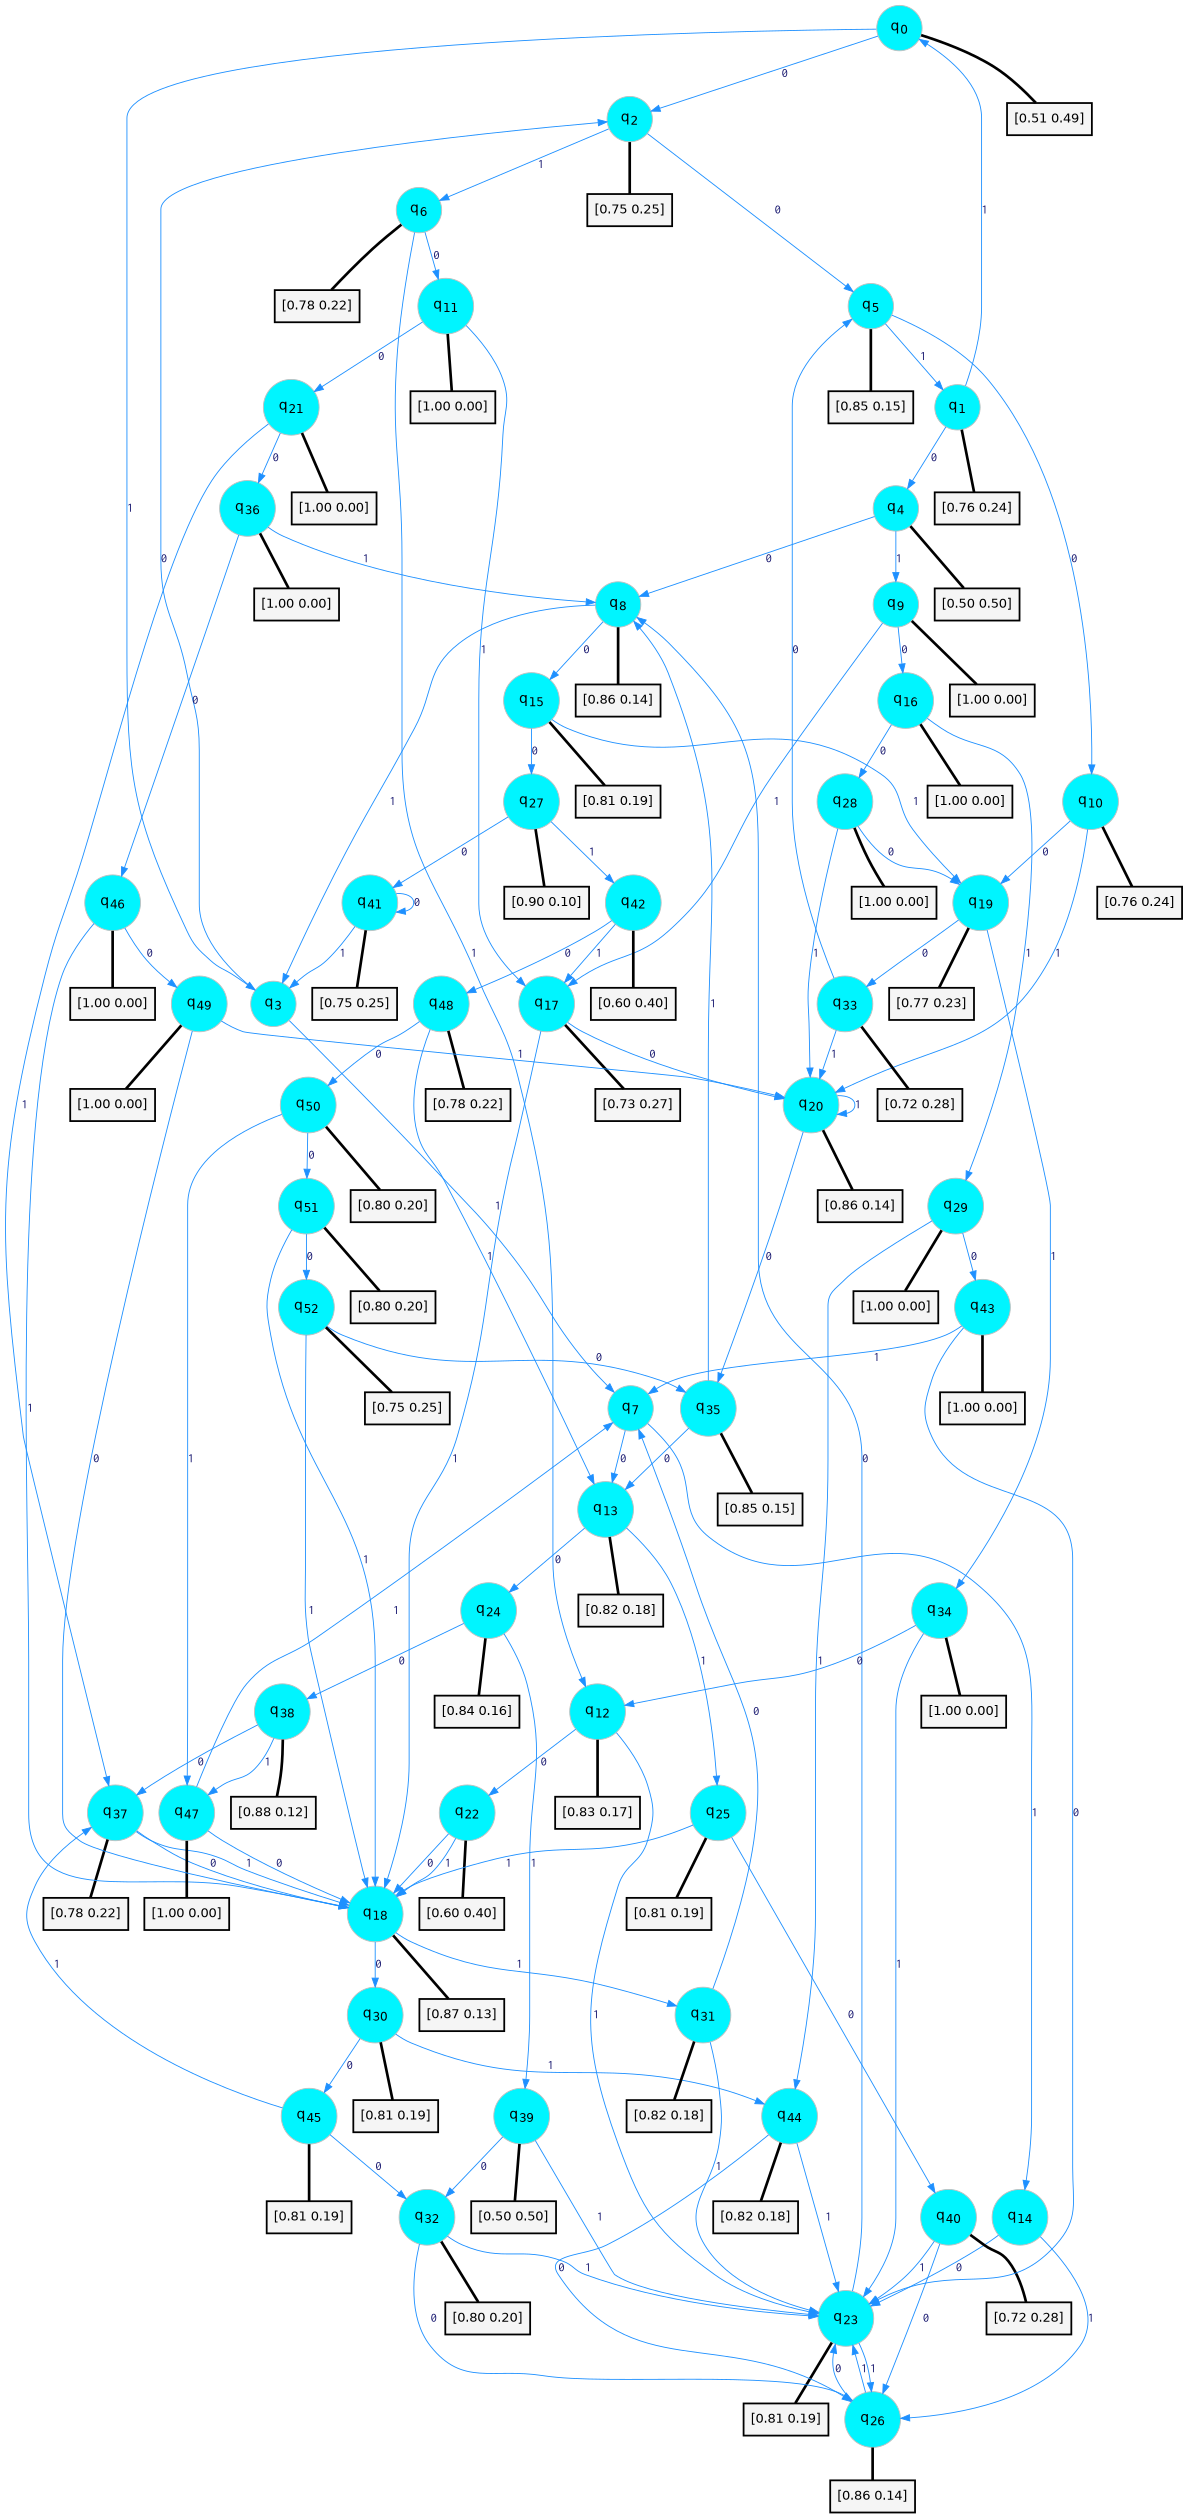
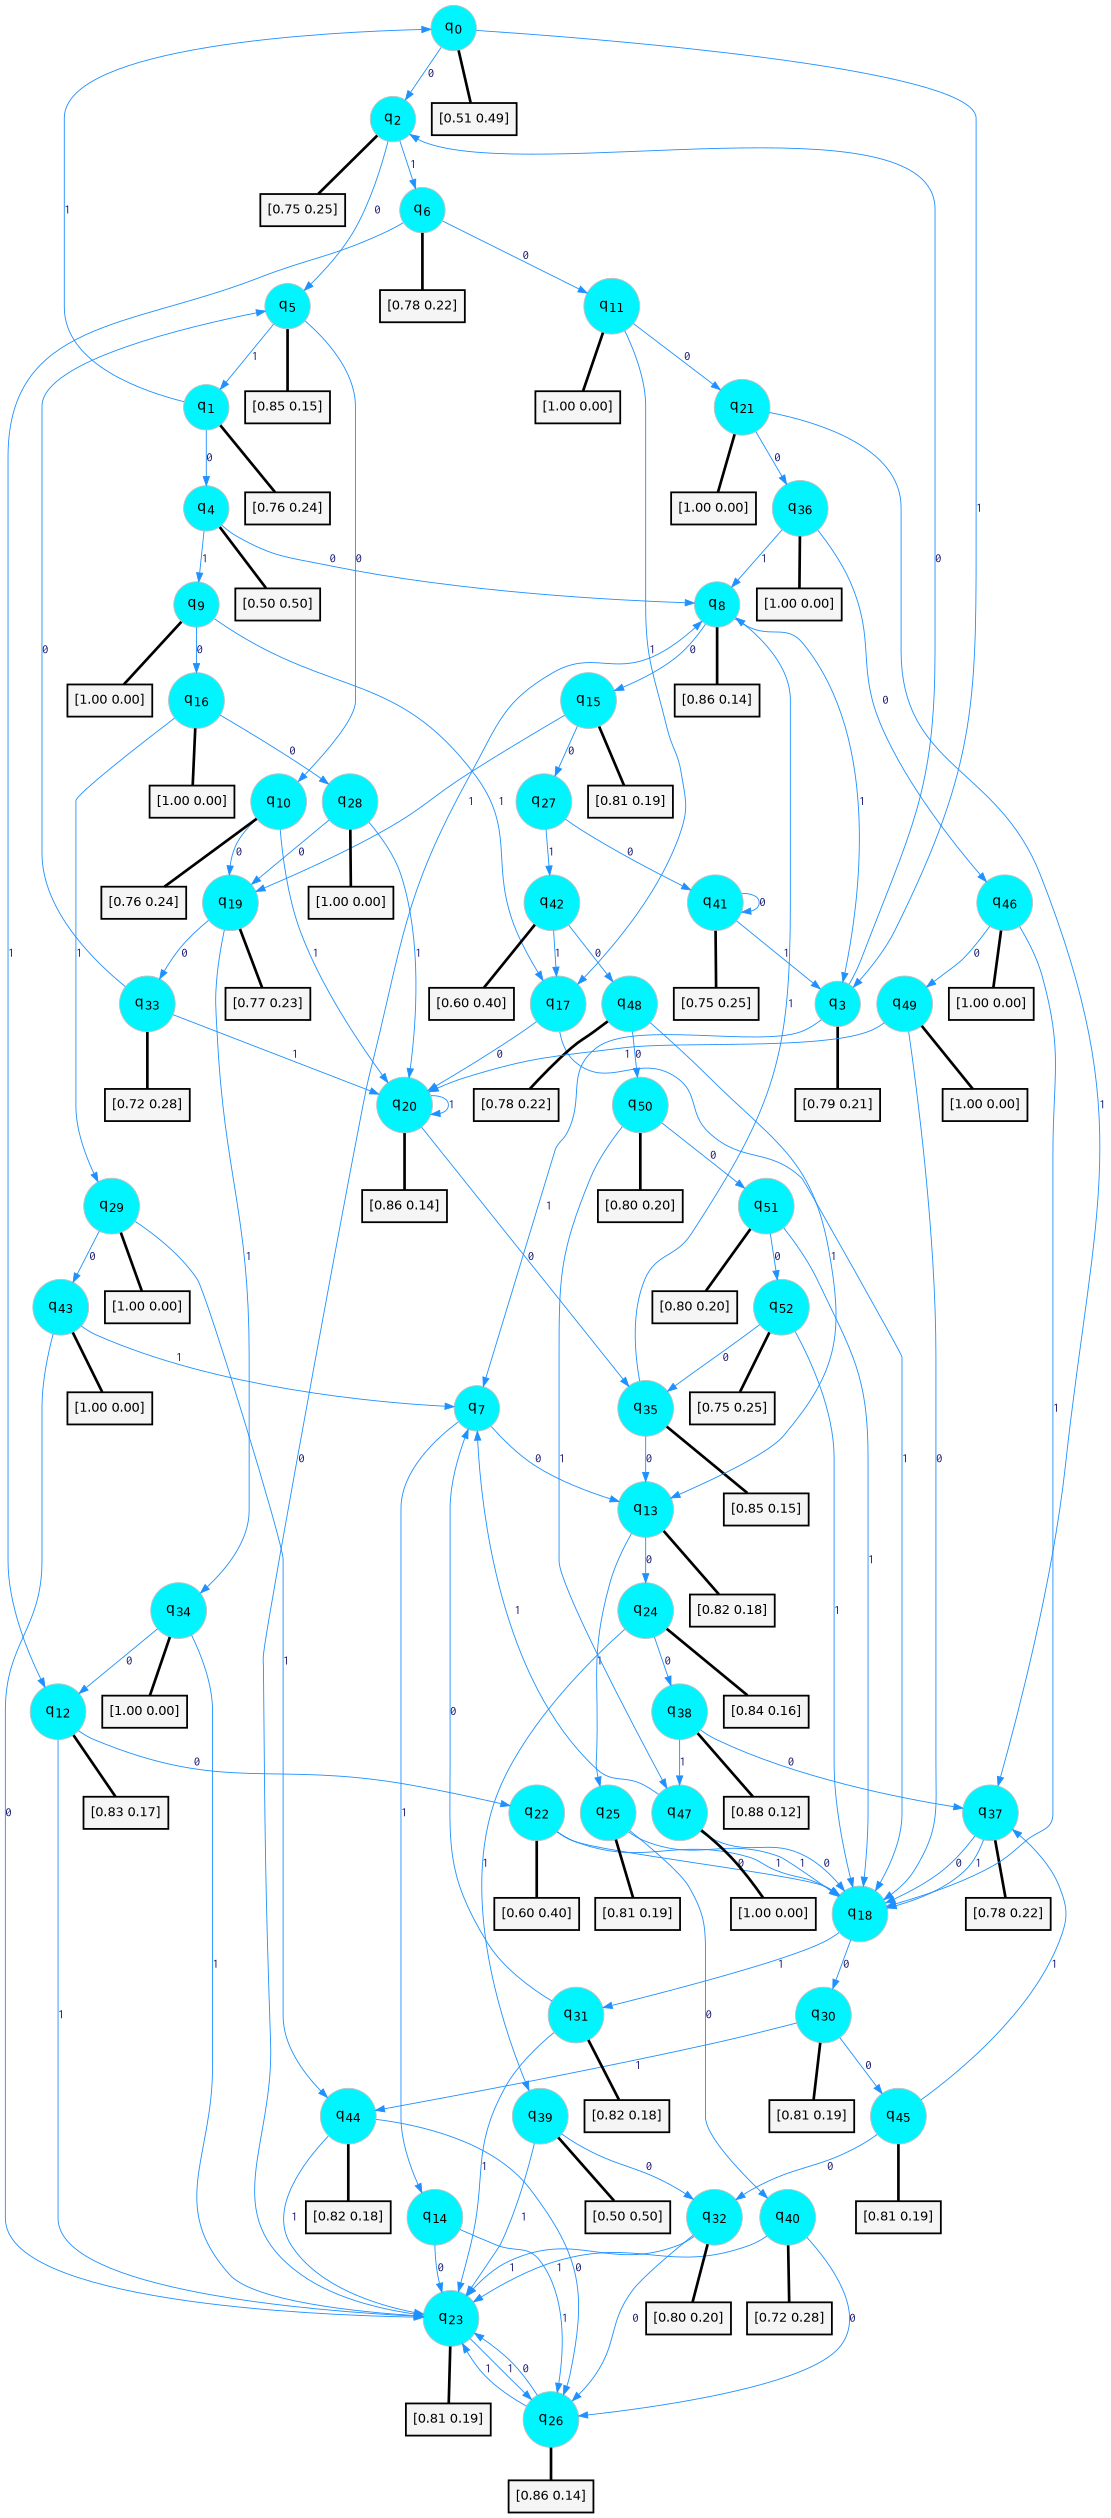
node "[0.90 0.10]": removed
node "[0.73 0.27]": removed
node "[0.79 0.21]": added
node "[0.87 0.13]": removed
